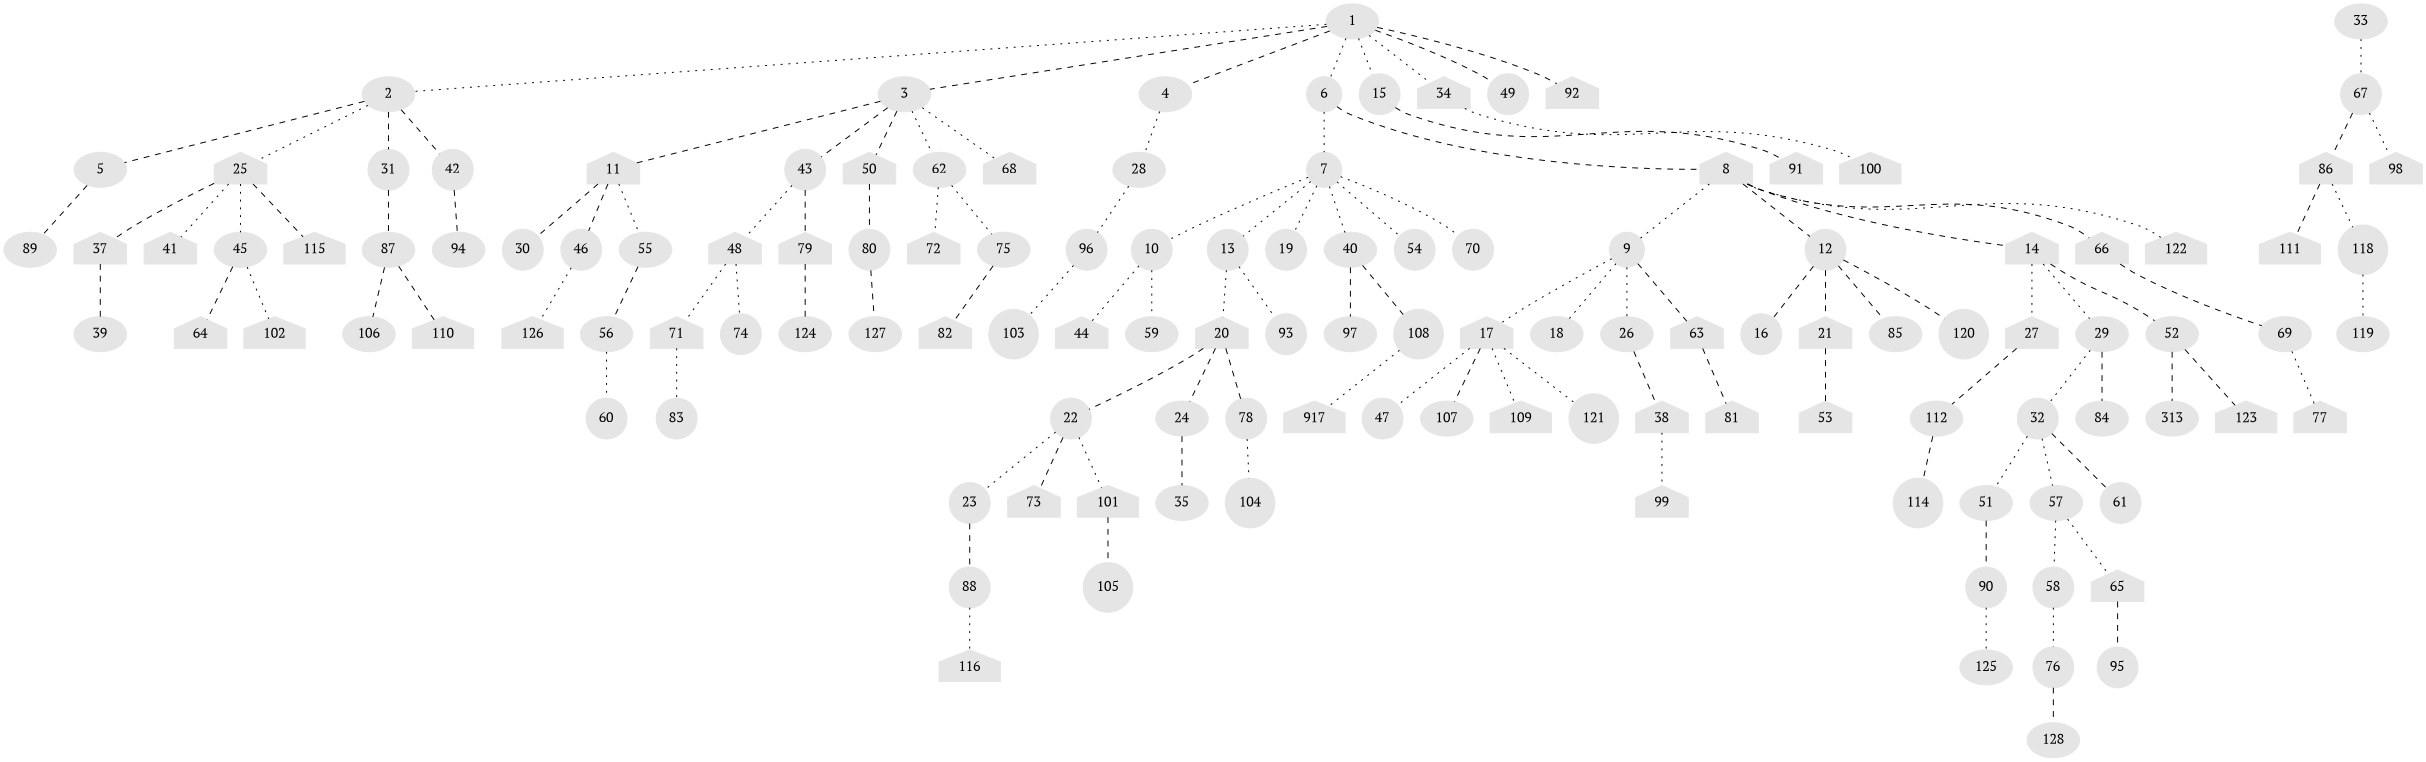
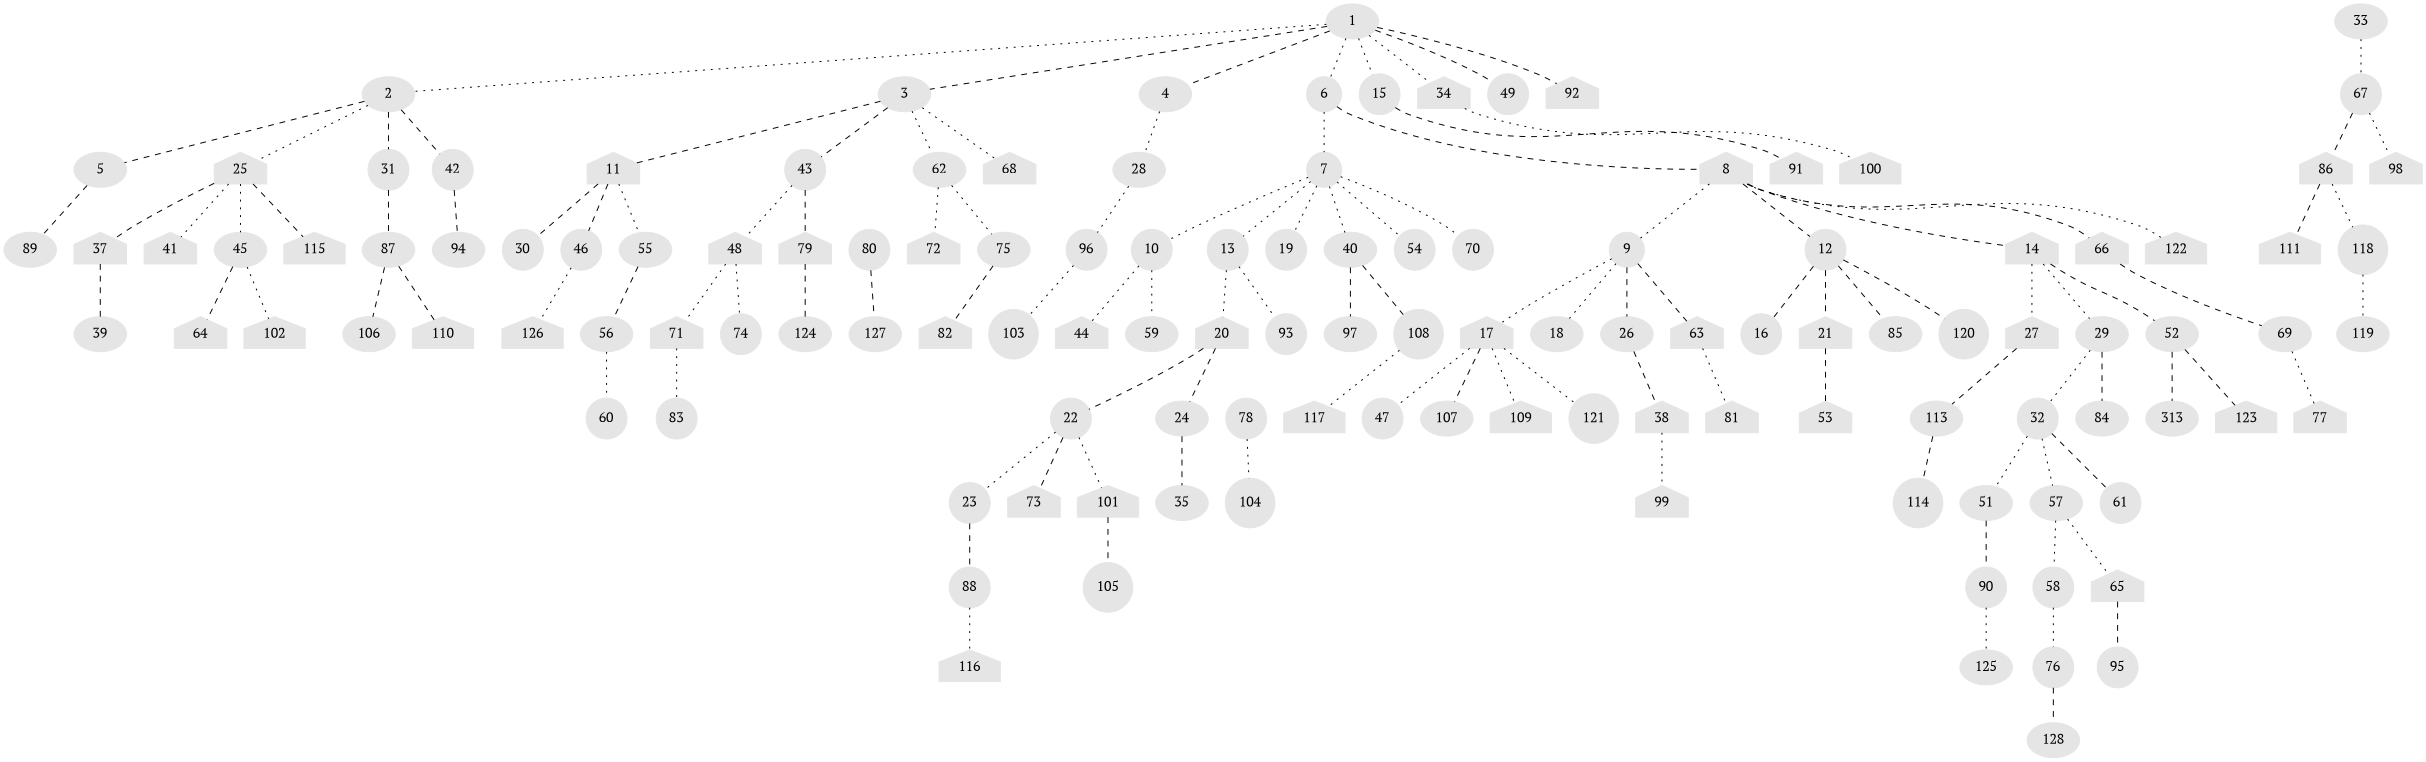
node "50": removed
edge "9" -- "26": style dotted -> dashed
edge "20" -- "78": removed
edge "63" -- "81": style dashed -> dotted
node "917": label "917" -> "117"
node "112": label "112" -> "113"
